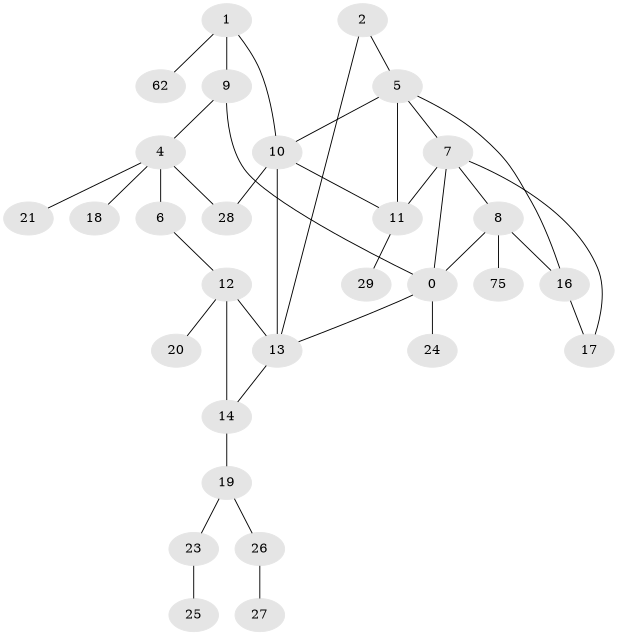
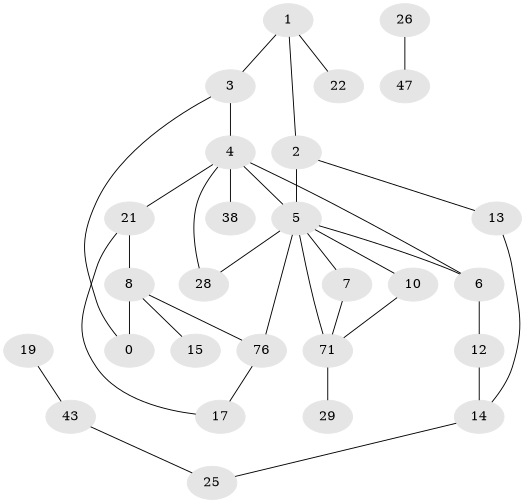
edge "1" -- "10": now "1" -- "2"
node "62": label "62" -> "22"
node "9": label "9" -> "3"
edge "10" -- "28": now "5" -- "28"
edge "4" -- "5": added
edge "7" -- "8": now "21" -- "8"
node "18": label "18" -> "38"
node "11": label "11" -> "71"
edge "7" -- "0": removed
edge "7" -- "17": now "21" -- "17"
edge "5" -- "6": added
edge "10" -- "13": removed
node "75": label "75" -> "15"
node "16": label "16" -> "76"
edge "12" -- "13": removed
edge "0" -- "13": removed
node "20": removed
node "24": removed
edge "14" -- "19": now "14" -- "25"
edge "19" -- "26": removed
node "23": label "23" -> "43"
node "27": label "27" -> "47"
